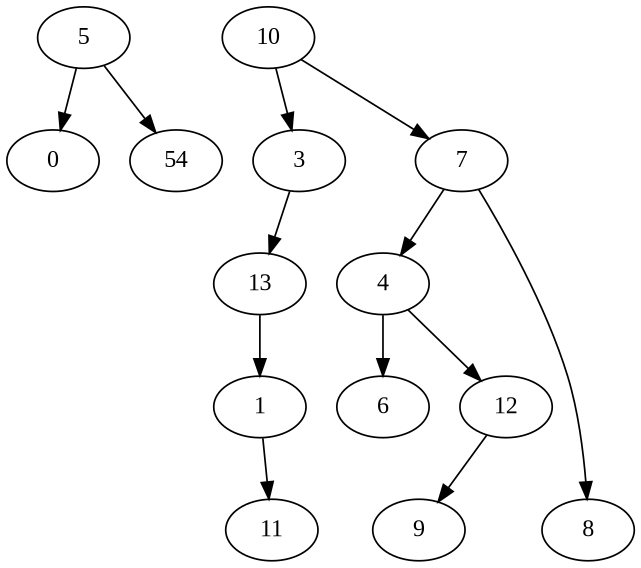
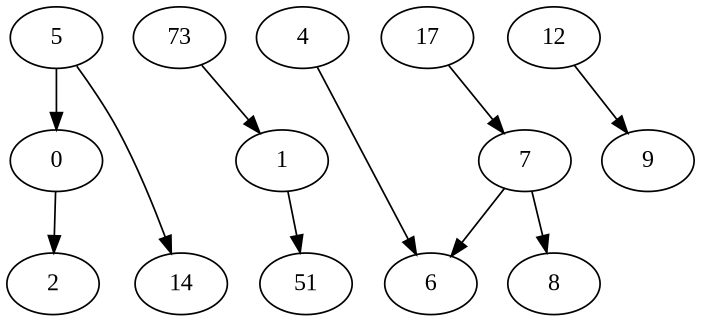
node "10": label "10" -> "17"
node "54": label "54" -> "14"
node "3": removed
edge "7" -> "4": now "7" -> "6"
node "2": added
node "13": label "13" -> "73"
edge "4" -> "12": removed
node "11": label "11" -> "51"
